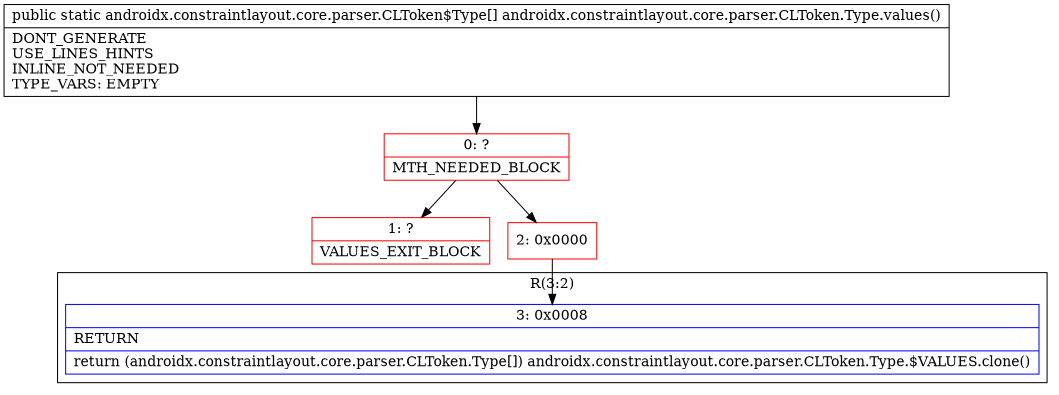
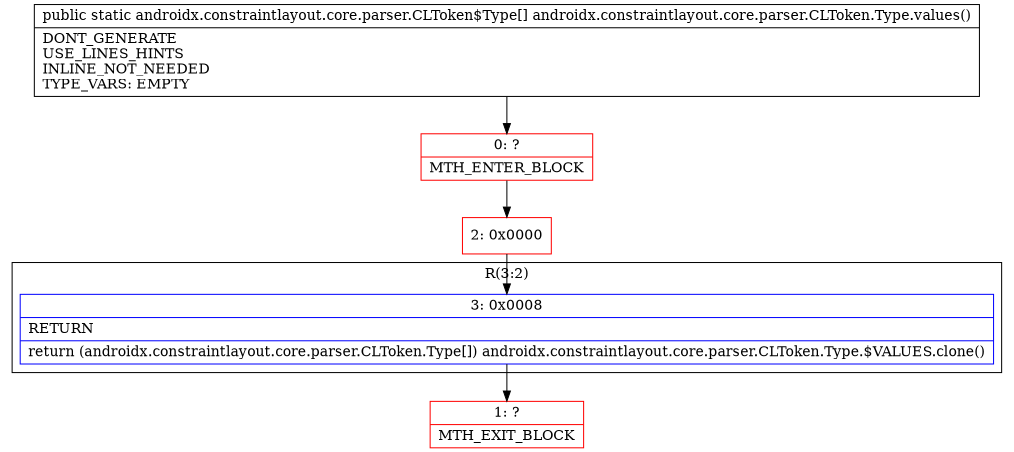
node "0: ?": text "MTH_NEEDED_BLOCK" -> "MTH_ENTER_BLOCK"
edge "0: ?" -> "1: ?": now "3: 0x0008" -> "1: ?"
node "1: ?": text "VALUES_EXIT_BLOCK" -> "MTH_EXIT_BLOCK"
